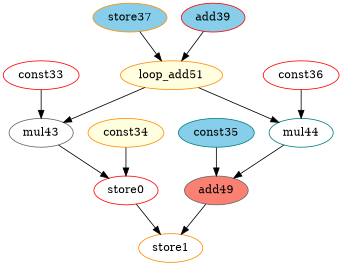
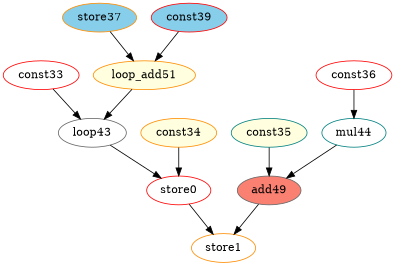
node "add39": label "add39" -> "const39"
edge "loop_add51" -> "mul44": removed
node "mul43": label "mul43" -> "loop43"
node "const35": fillcolor skyblue -> lightyellow
